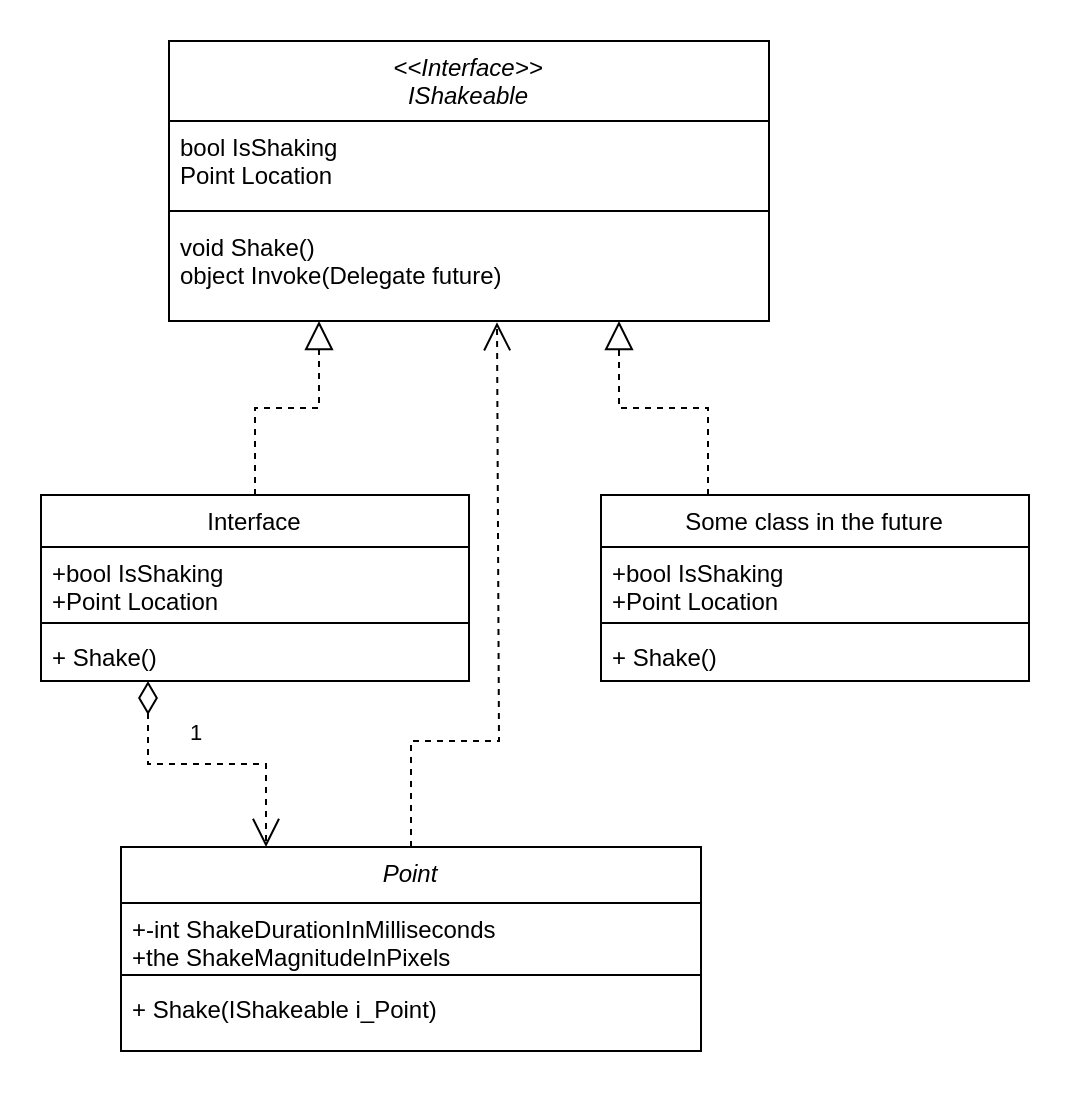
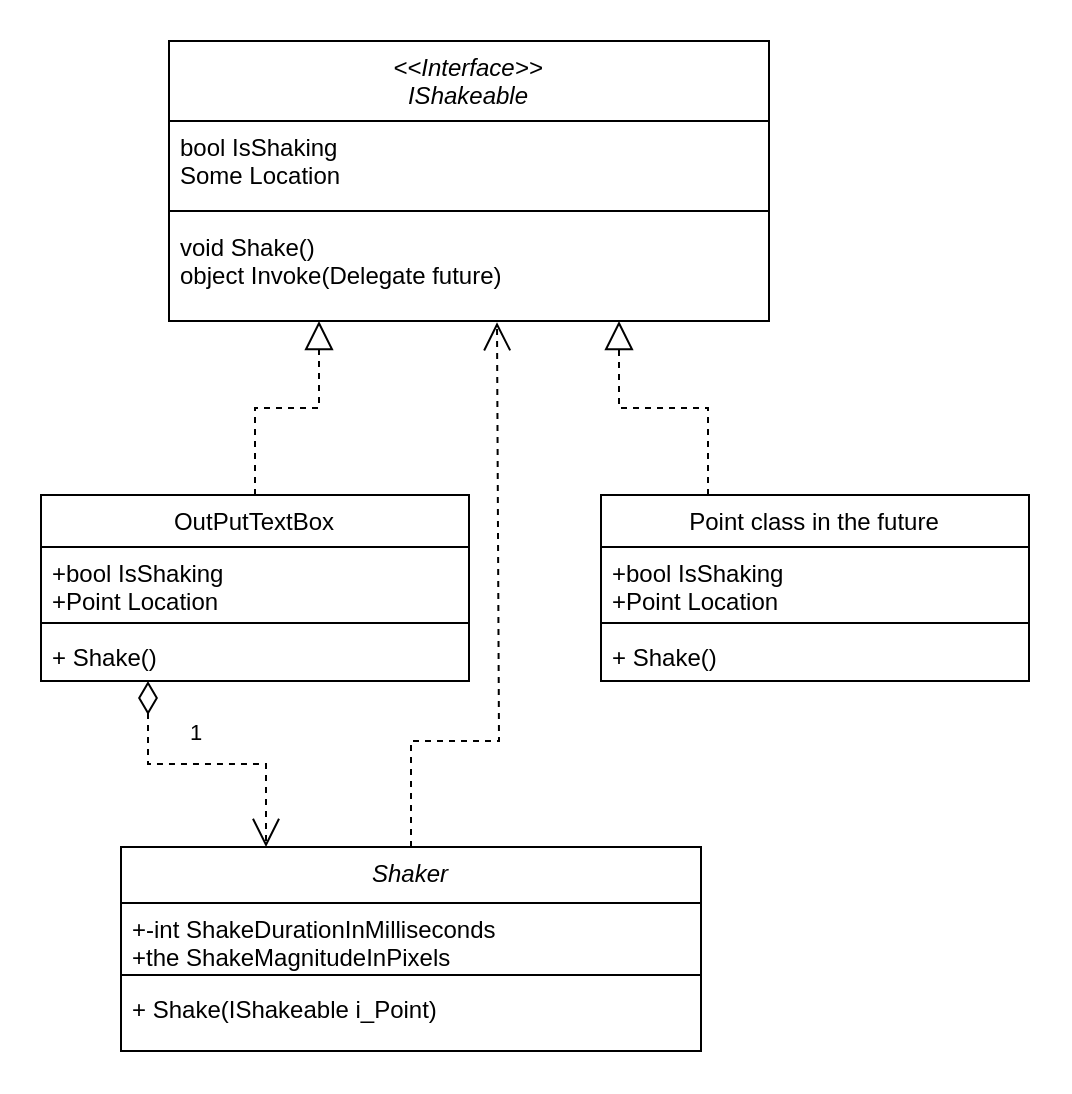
node "bool IsShaking Point Location": label "bool IsShaking Point Location" -> "bool IsShaking Some Location"
node "Interface": label "Interface" -> "OutPutTextBox"
node "Some class in the future": label "Some class in the future" -> "Point class in the future"
node "Point": label "Point" -> "Shaker"
